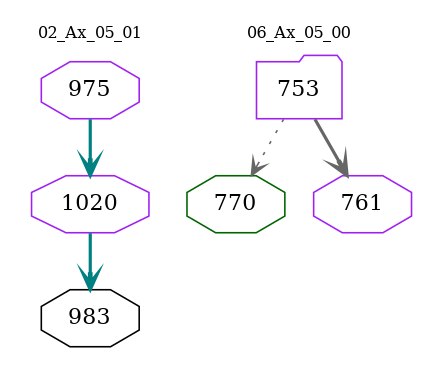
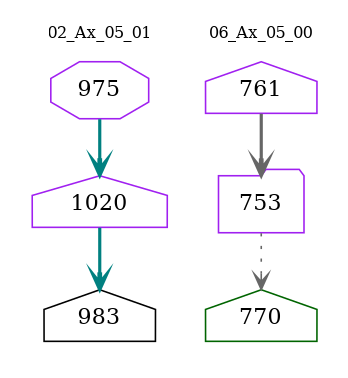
edge "753" -> "761": reversed
node "1020": shape octagon -> house
node "770": shape octagon -> house
node "761": shape octagon -> house
node "983": shape octagon -> house
